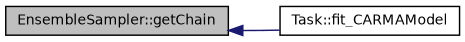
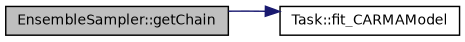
edge "Task::fit_CARMAModel" -> "EnsembleSampler::getChain": reversed
